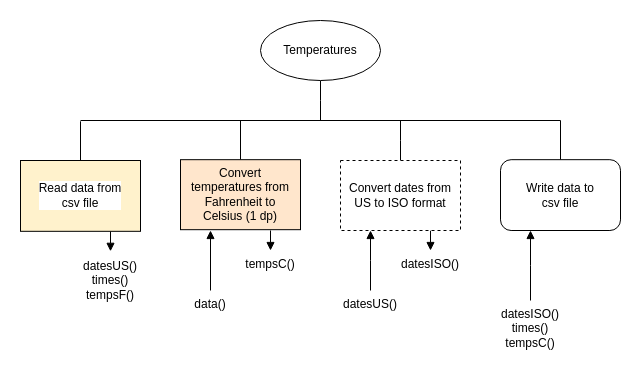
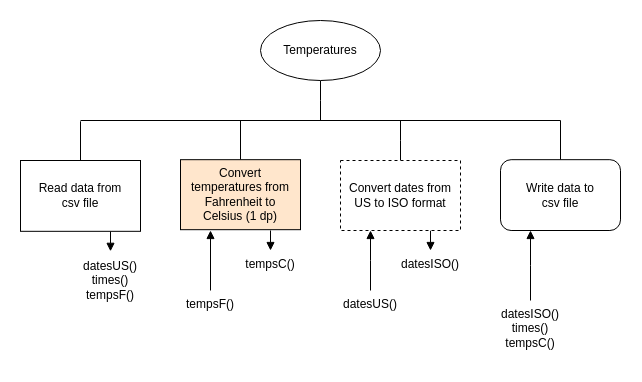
node "Read data from csv file": fillcolor #fff2cc -> #ffffff
node "data()": label "data()" -> "tempsF()"
